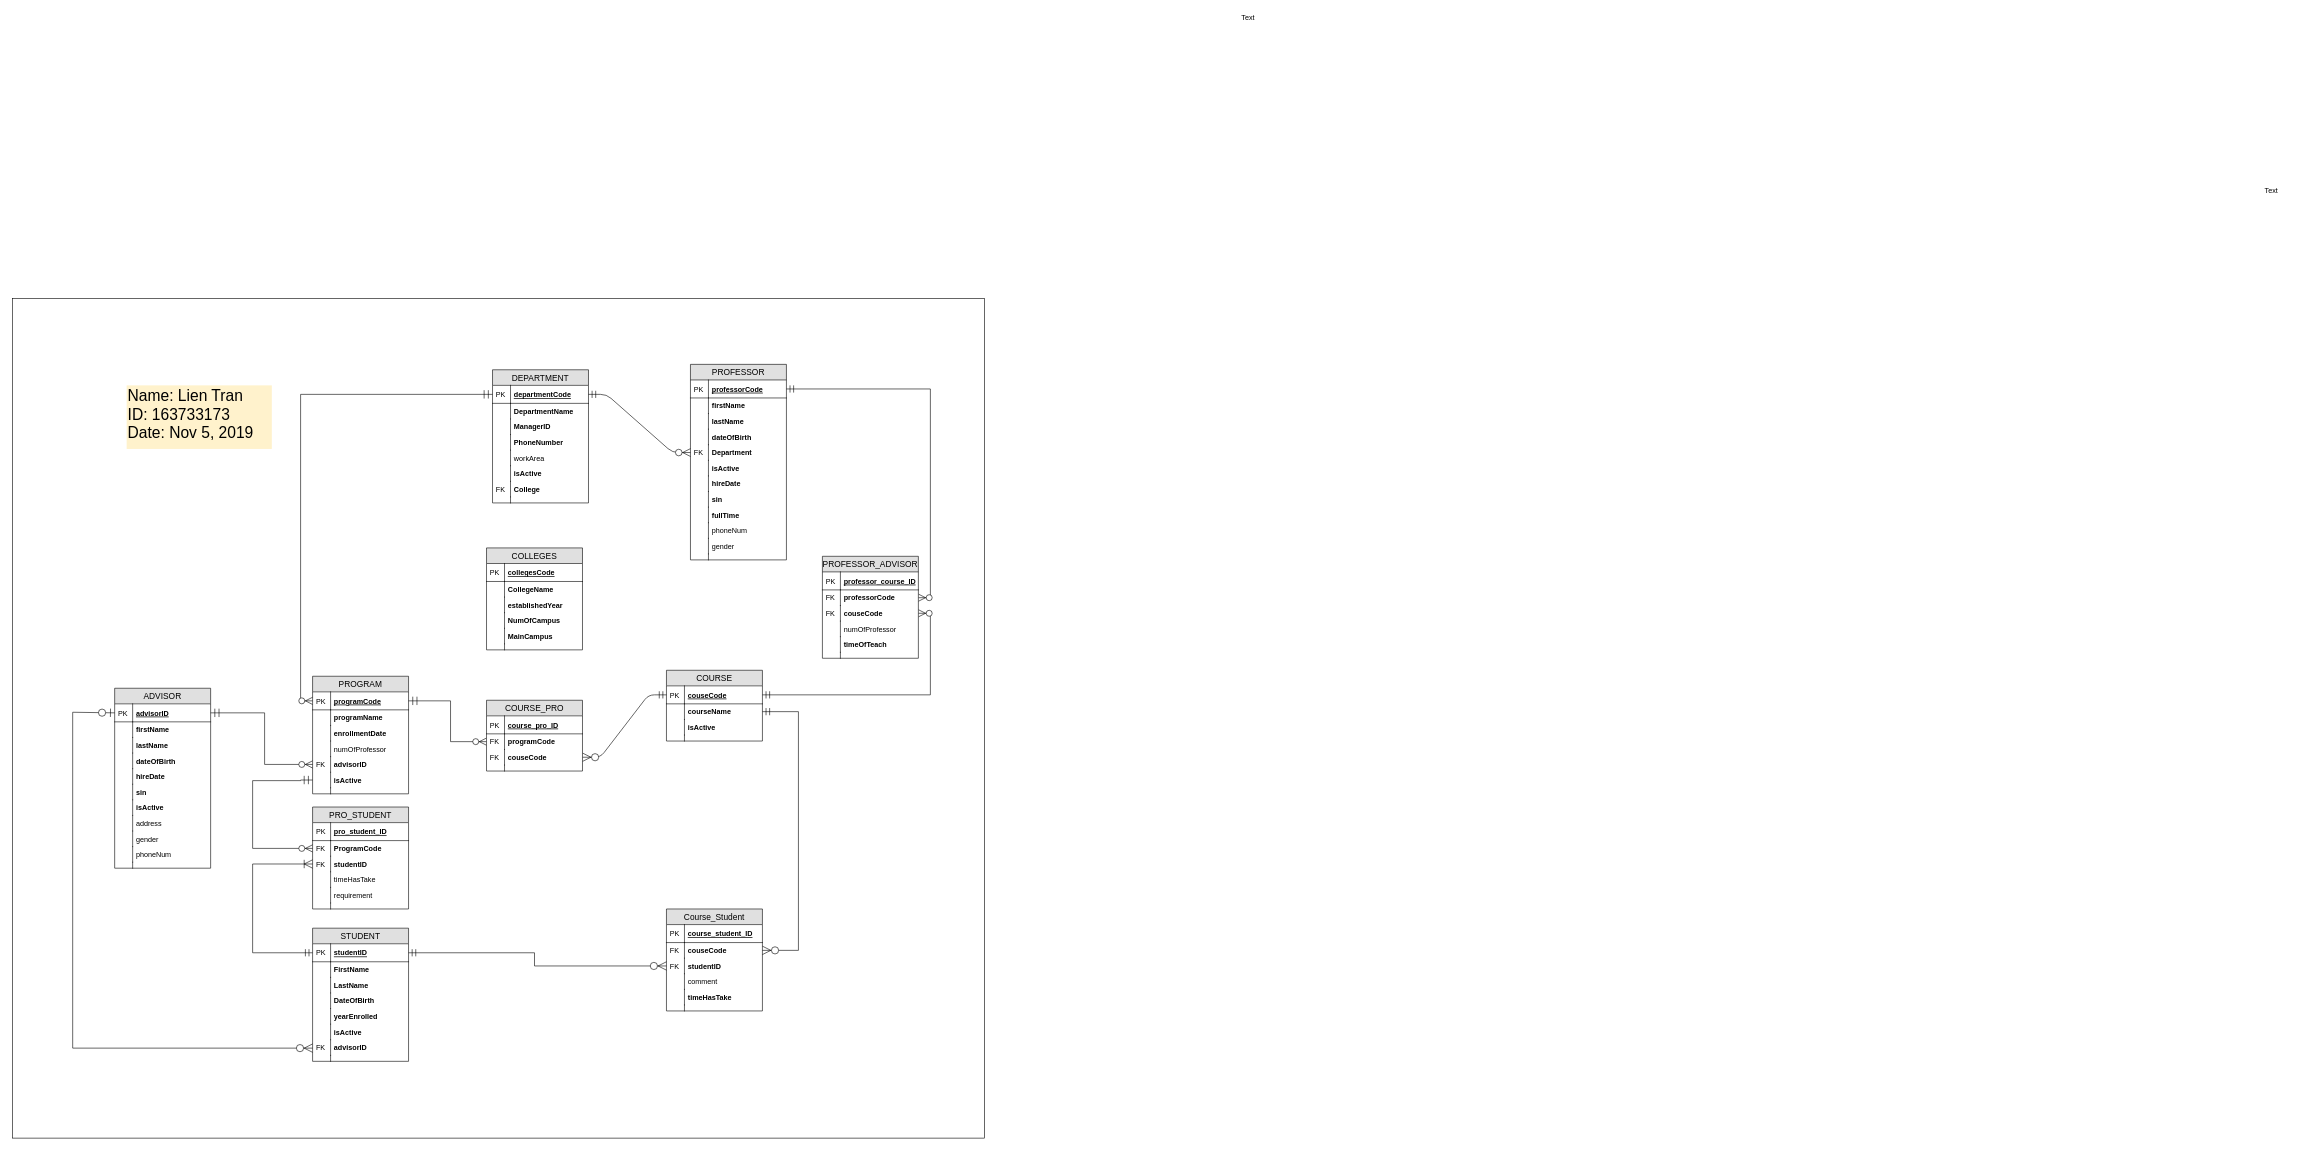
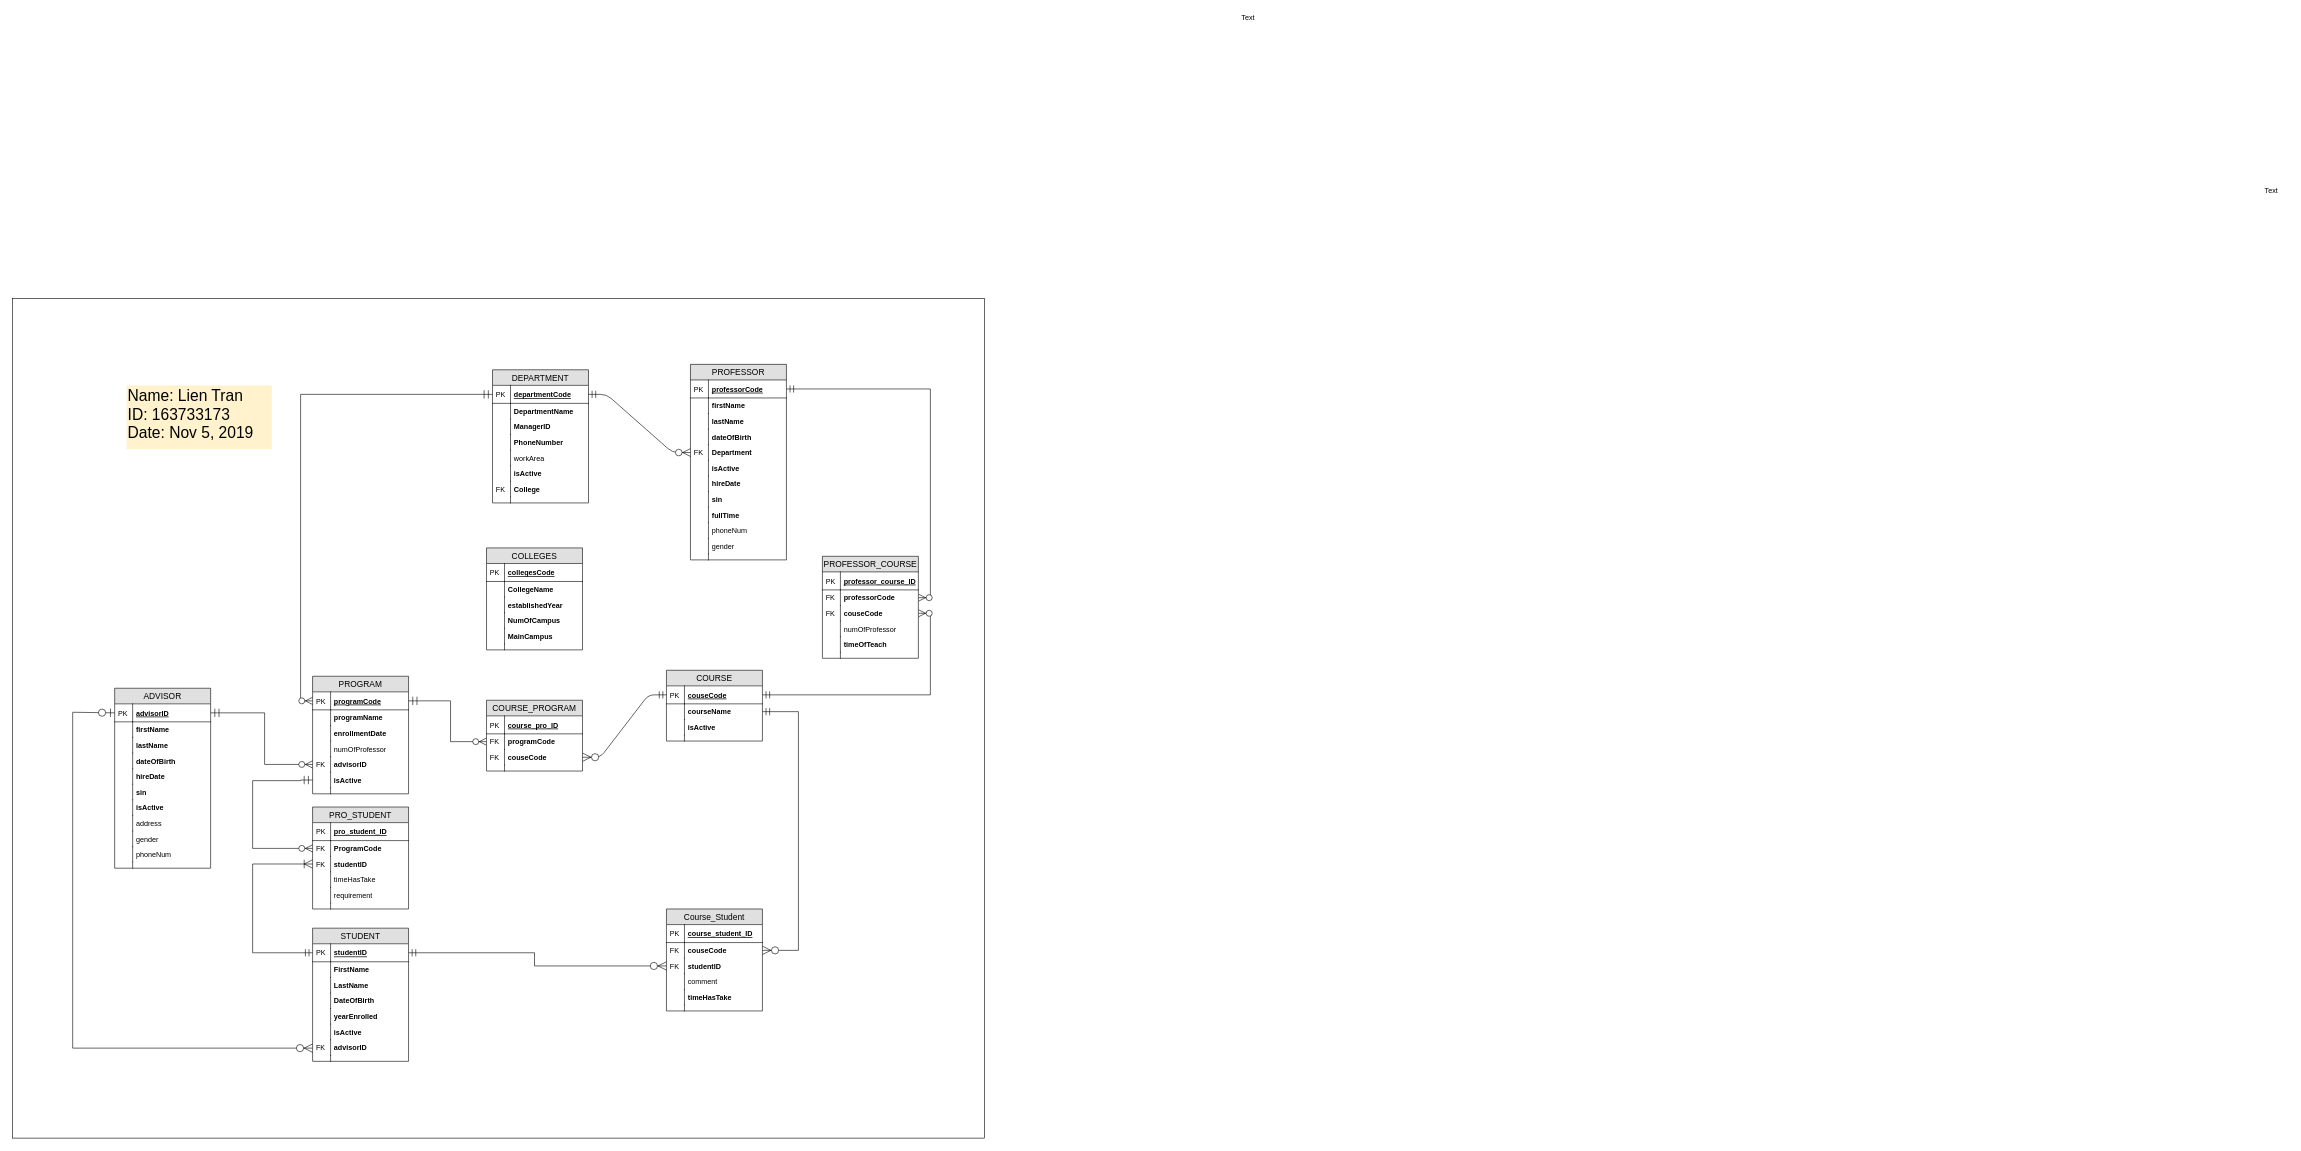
node "PROFESSOR_ADVISOR": label "PROFESSOR_ADVISOR" -> "PROFESSOR_COURSE"
node "COURSE_PRO": label "COURSE_PRO" -> "COURSE_PROGRAM"
